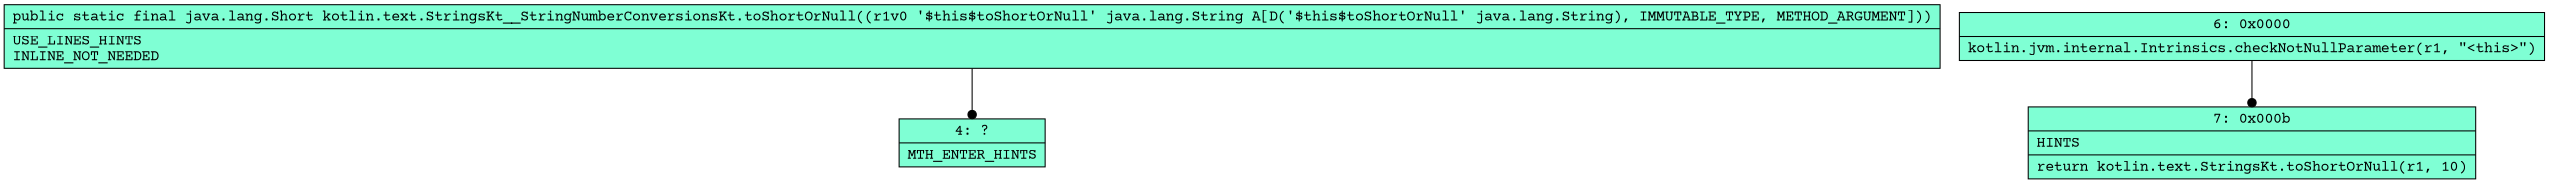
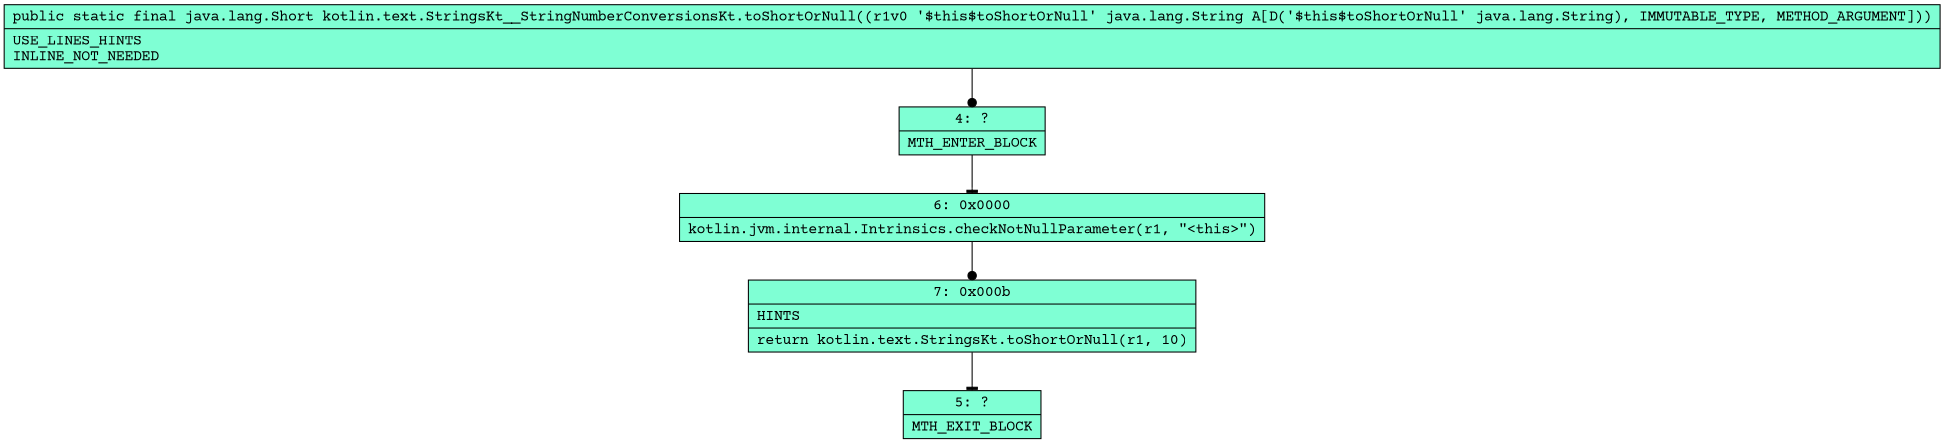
node "4: ?": text "MTH_ENTER_HINTS" -> "MTH_ENTER_BLOCK"
edge "4: ?" -> "6: 0x0000": added
node "5: ?": added
